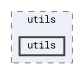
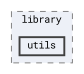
cluster "utils": label "utils" -> "library"
